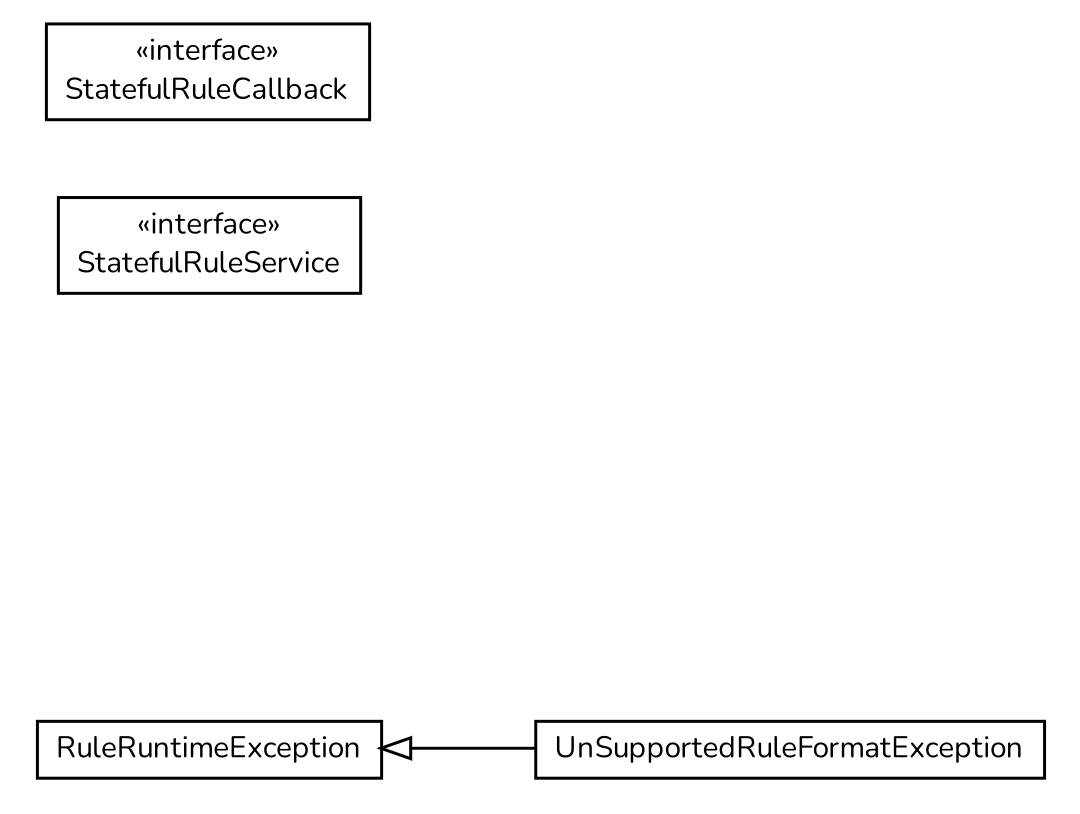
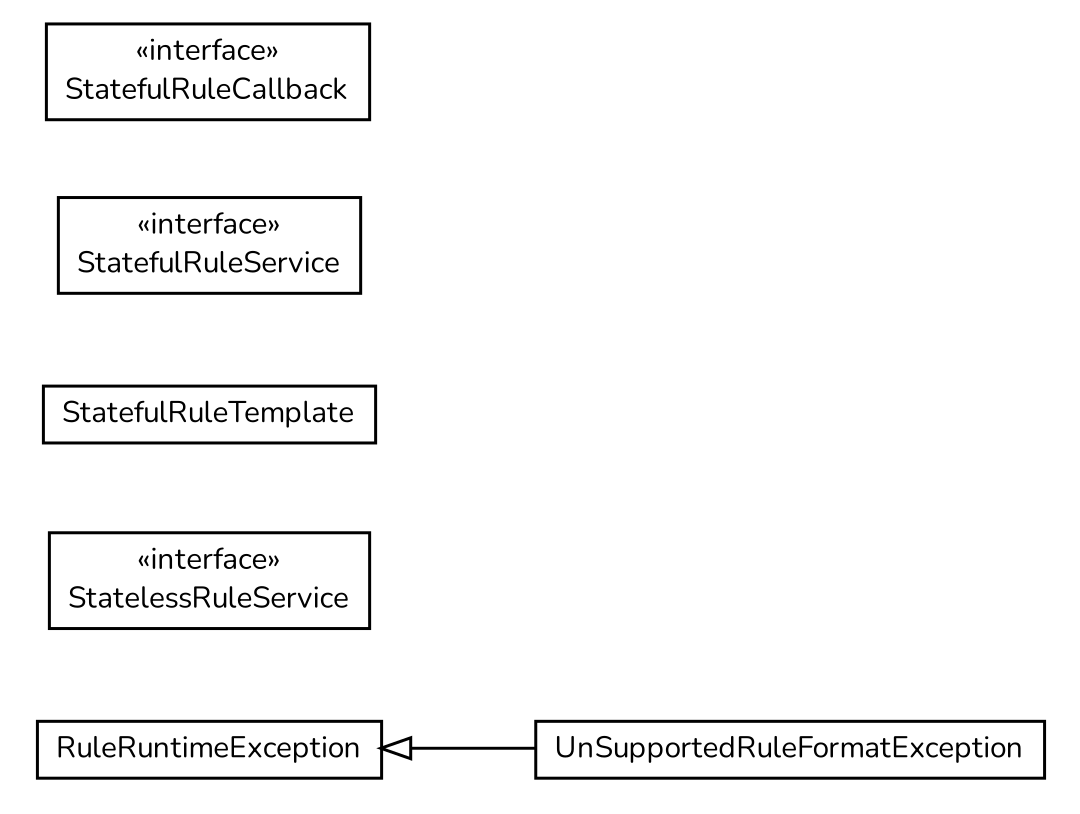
node "StatefulRuleTemplate": added
node "StatelessRuleService": added
